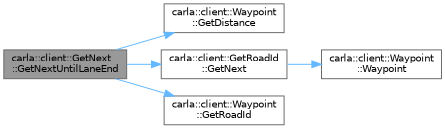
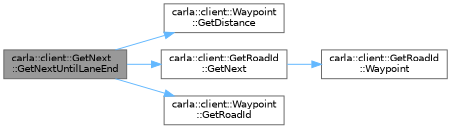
node "carla::client::Waypoint ::Waypoint": label "carla::client::Waypoint ::Waypoint" -> "carla::client::GetRoadId ::Waypoint"
